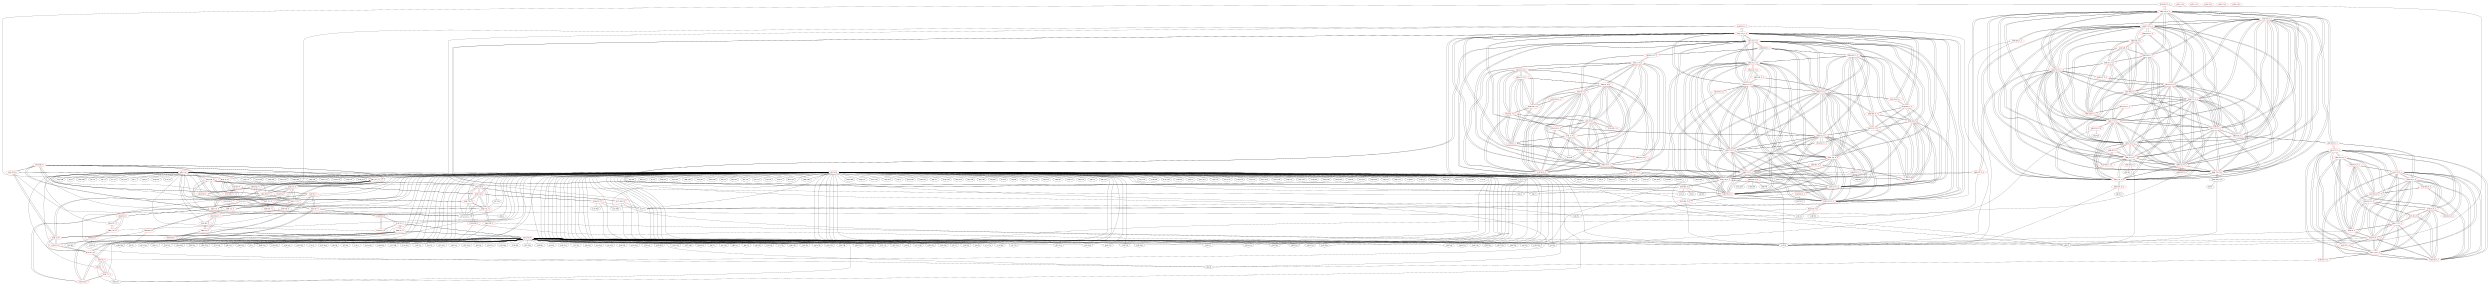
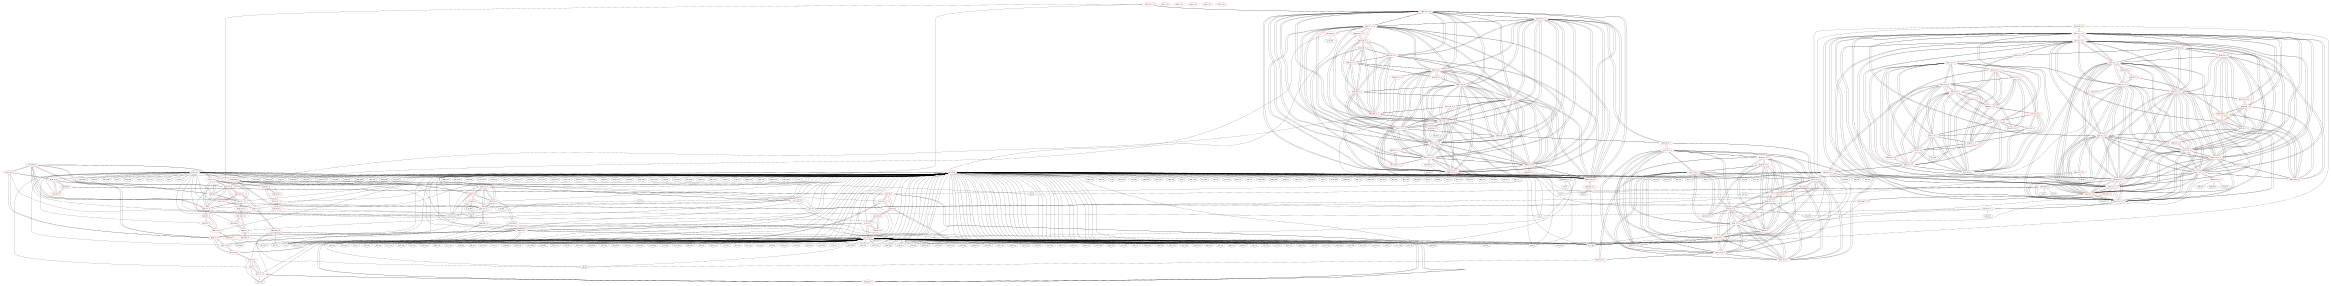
node "(271) R79": added
node "(139) C70": removed
node "(216) R67": added
